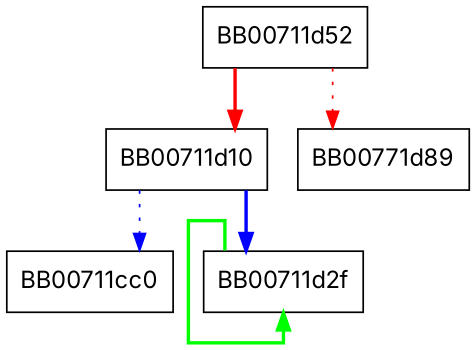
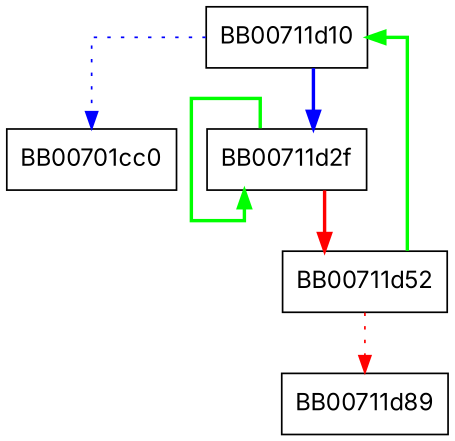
edge "BB00711d52" -> "BB00711d10": color red -> green
node "BB00771d89": label "BB00771d89" -> "BB00711d89"
edge "BB00711d2f" -> "BB00711d52": added
node "BB00711cc0": label "BB00711cc0" -> "BB00701cc0"
